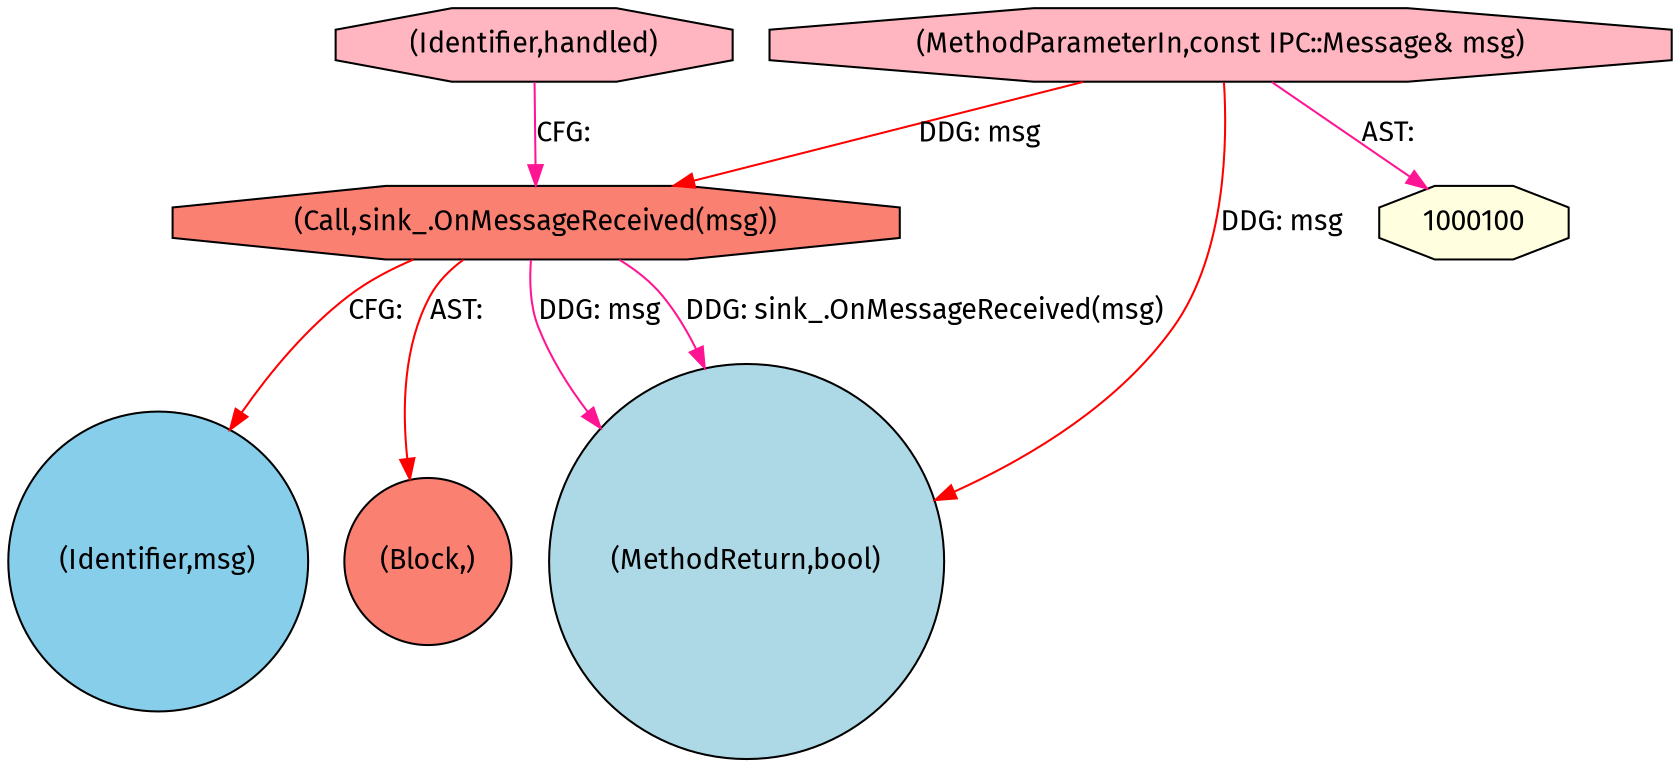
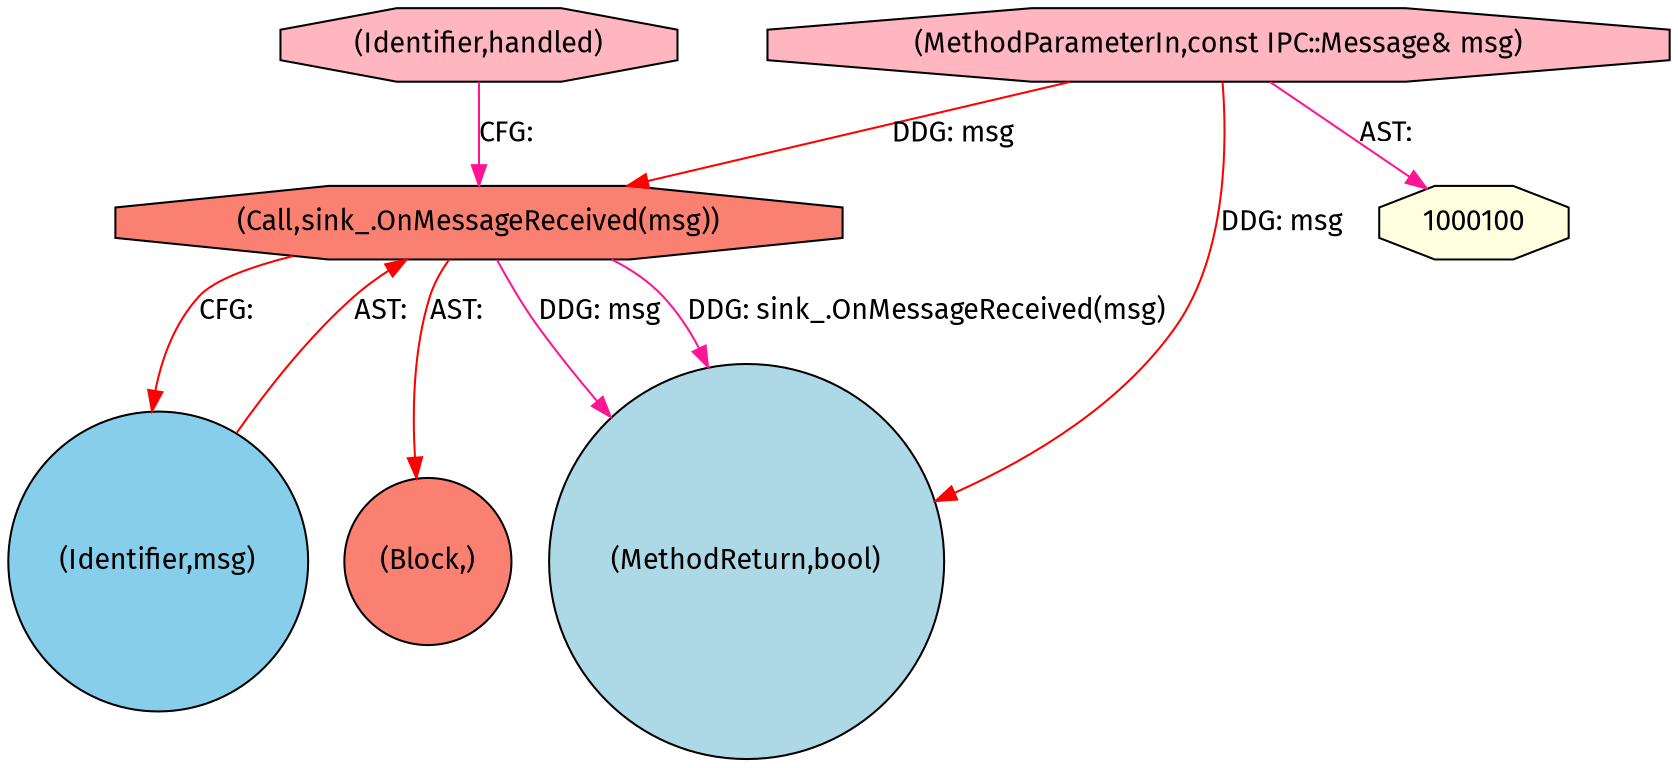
edge "(Identifier,msg)" -> "(Call,sink_.OnMessageReceived(msg))": added, label "AST:"
